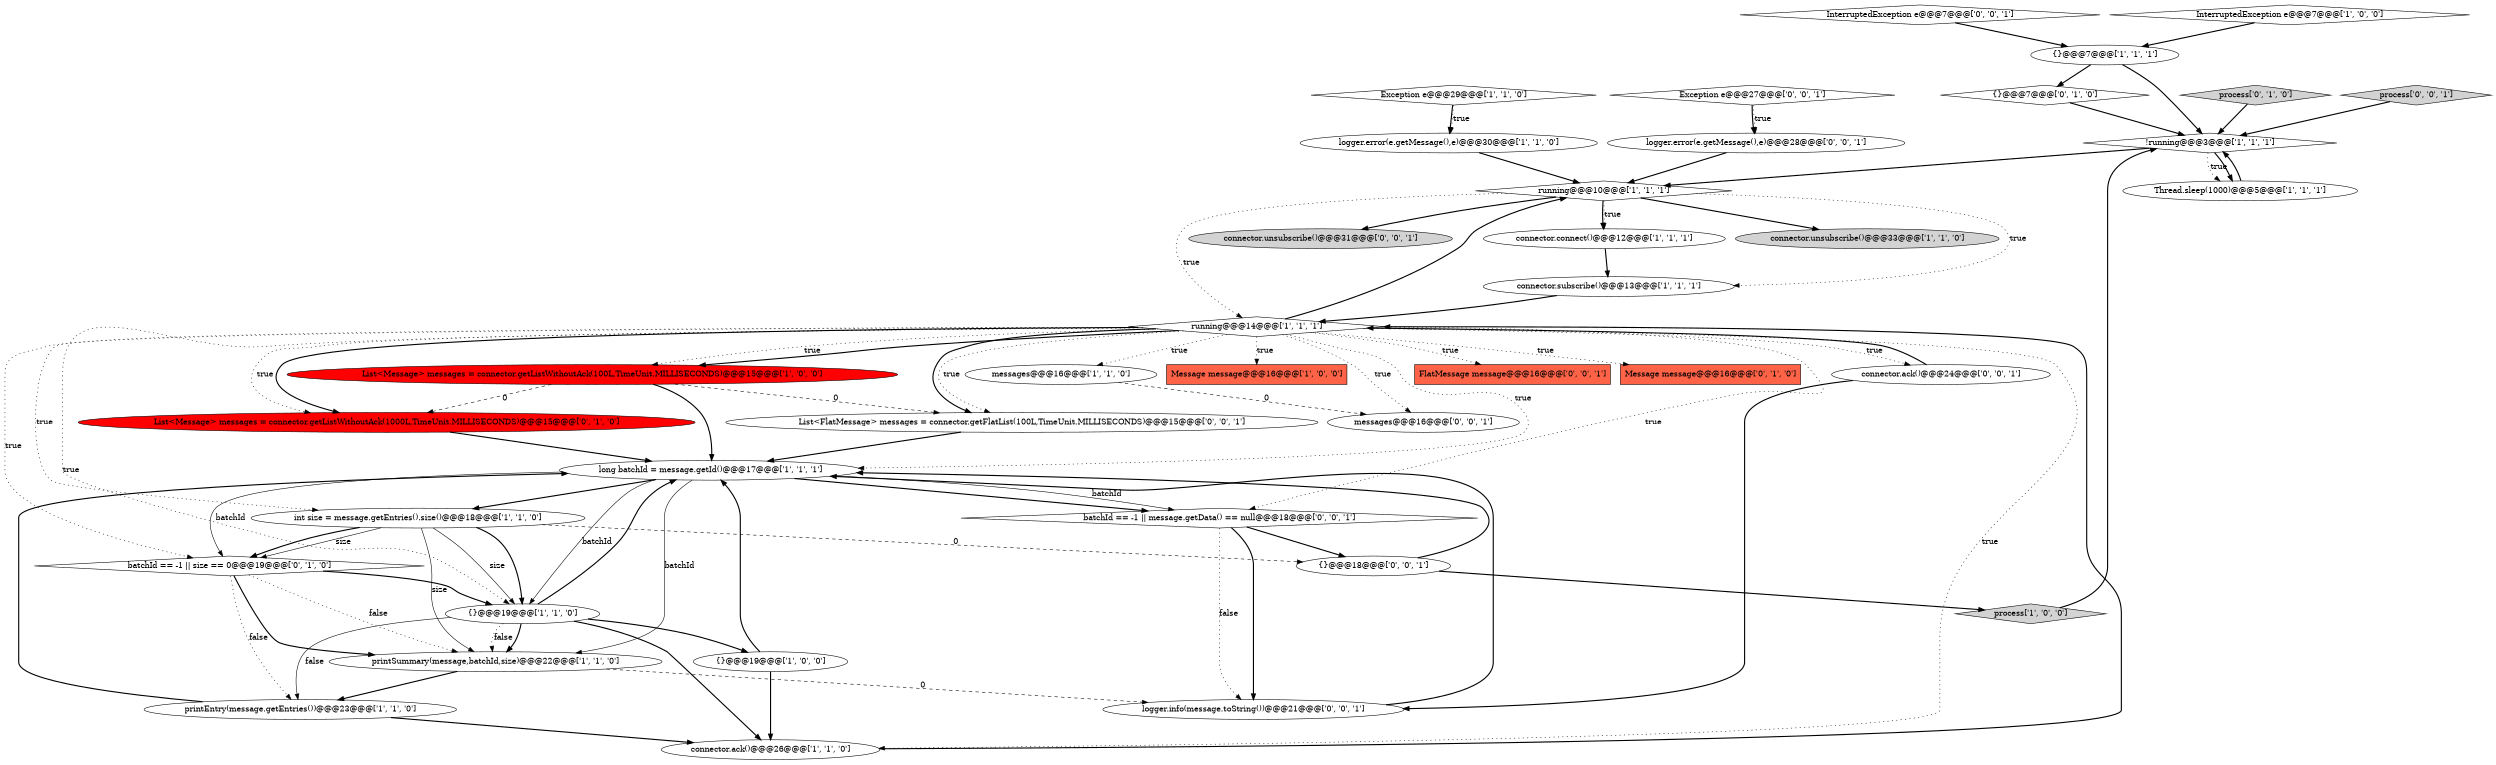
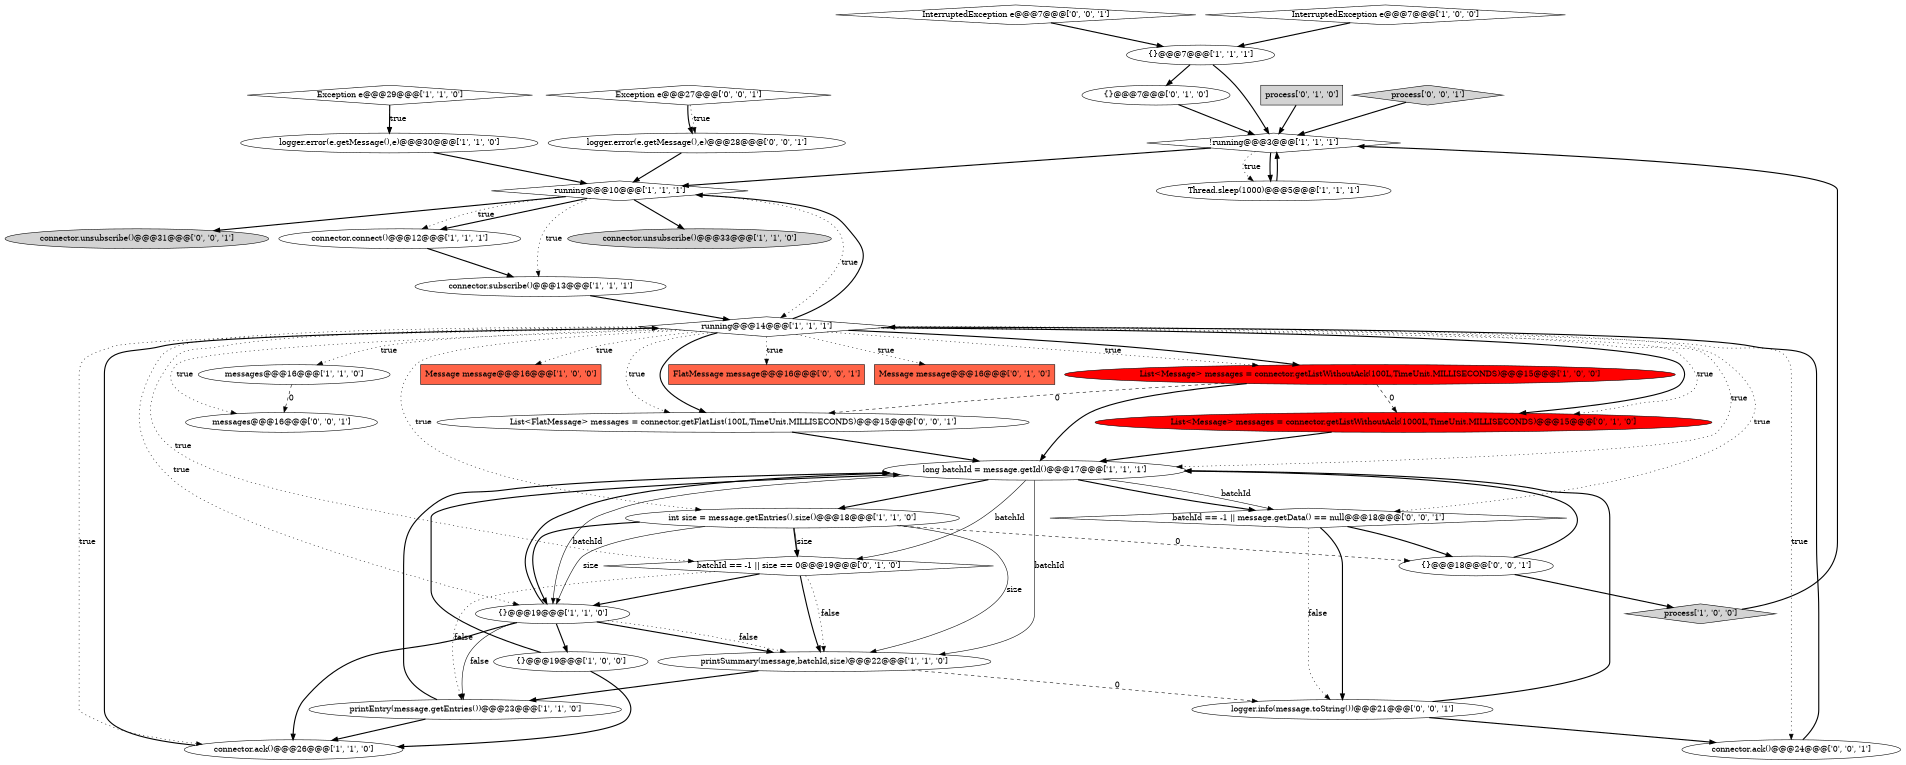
node "{}@@@7@@@['0', '1', '0']": shape diamond -> ellipse
node "process['0', '1', '0']": shape diamond -> box
edge "connector.ack()@@@24@@@['0', '0', '1']" -> "logger.info(message.toString())@@@21@@@['0', '0', '1']": reversed
